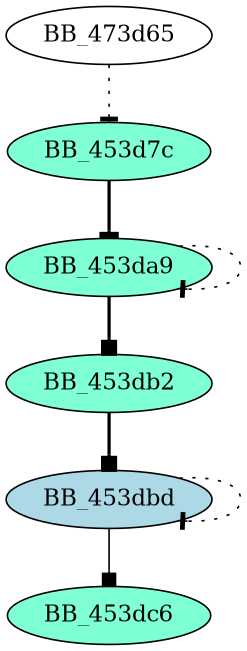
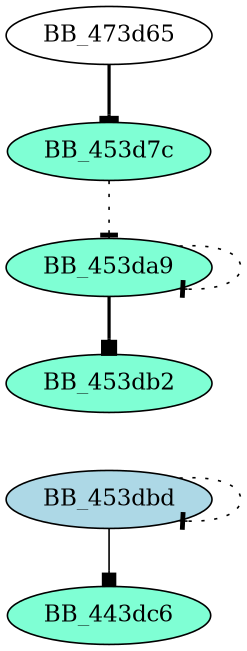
edge "BB_473d65" -> "BB_453d7c": style dotted -> bold
edge "BB_453d7c" -> "BB_453da9": style bold -> dotted
edge "BB_453db2" -> "BB_453dbd": removed
node "BB_453dc6": label "BB_453dc6" -> "BB_443dc6"
